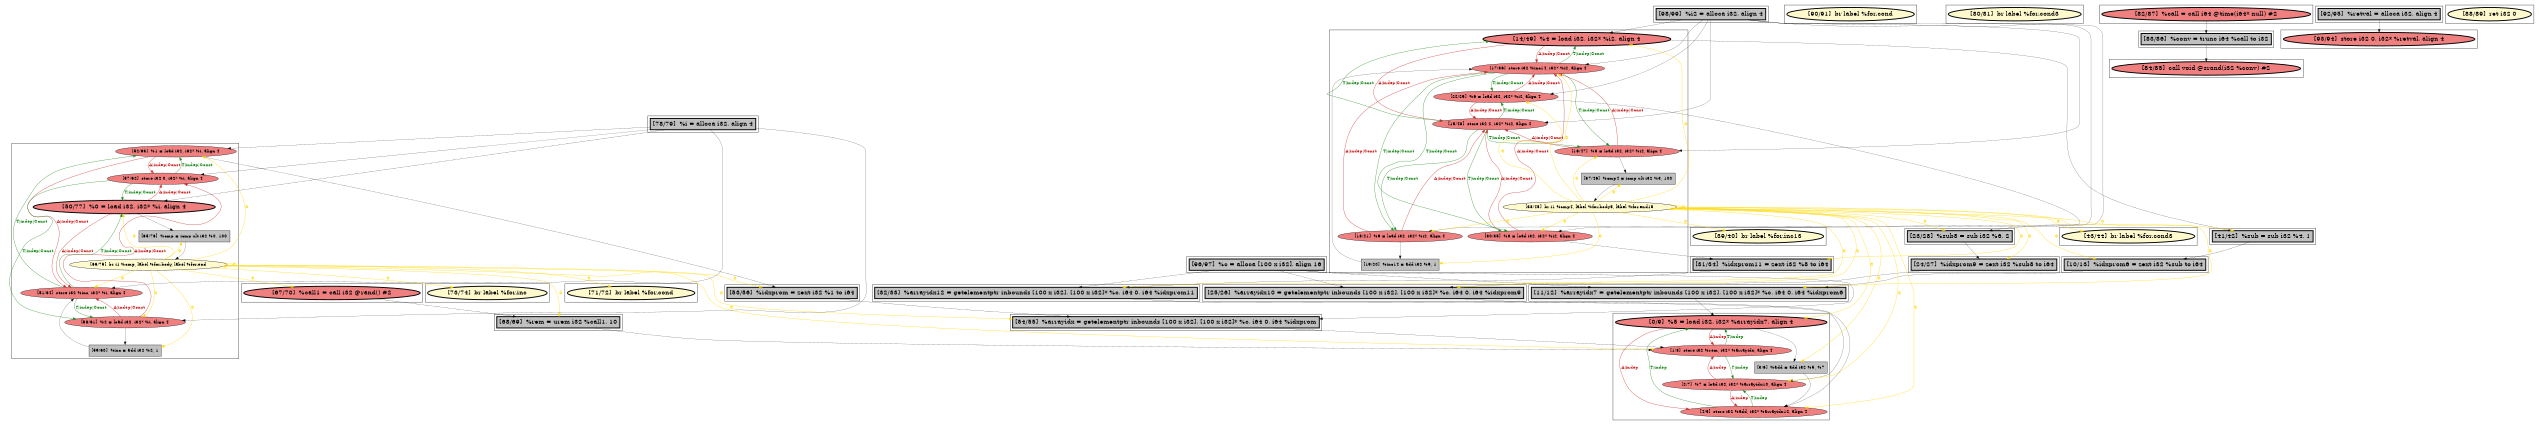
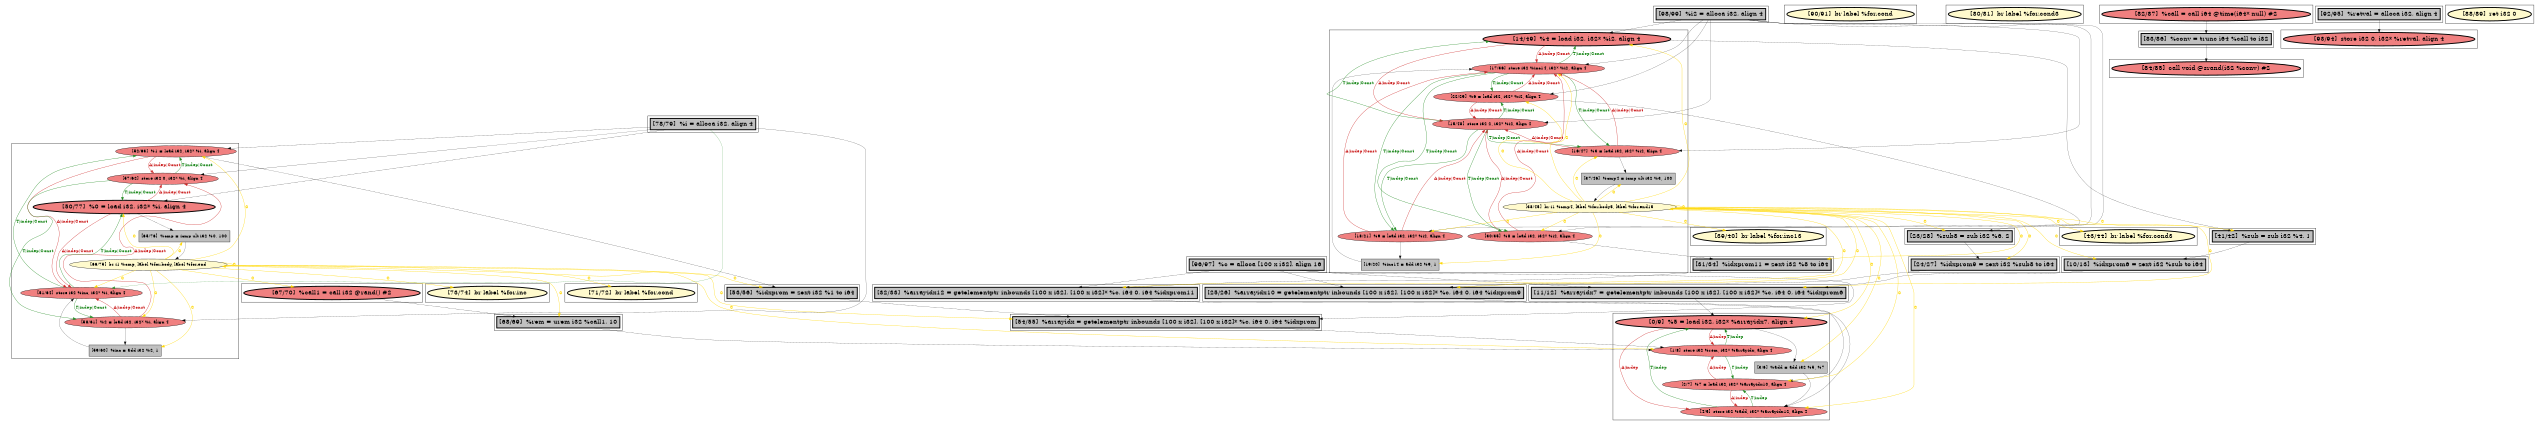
edge "[78/79]  %i = alloca i32, align 4" -> "[51/64]  store i32 %inc, i32* %i, align 4": color black -> forestgreen
